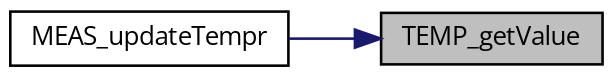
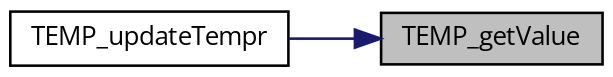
node "MEAS_updateTempr": label "MEAS_updateTempr" -> "TEMP_updateTempr"
